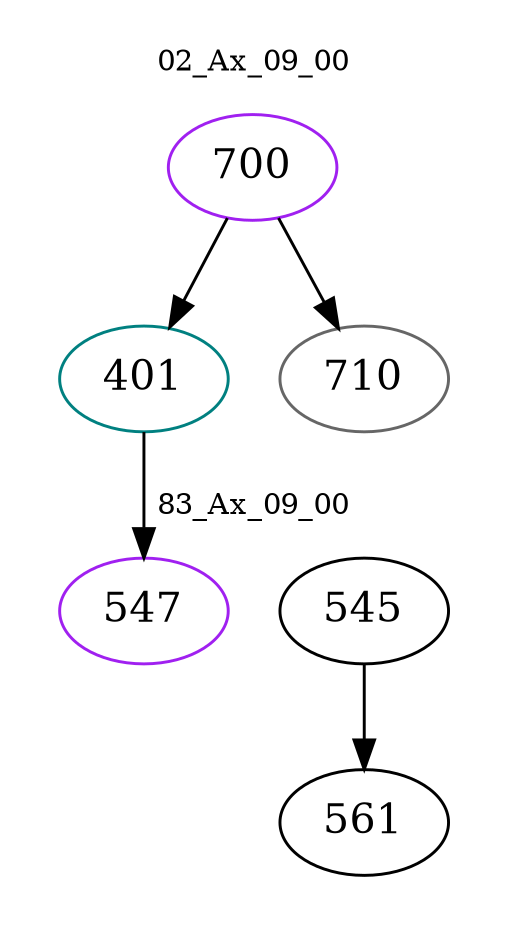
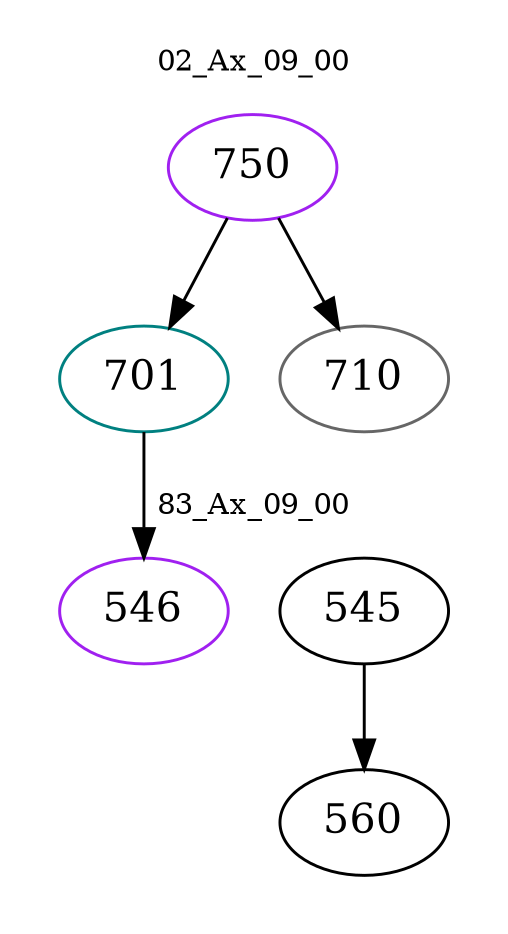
node "700": label "700" -> "750"
node "401": label "401" -> "701"
node "547": label "547" -> "546"
node "561": label "561" -> "560"
